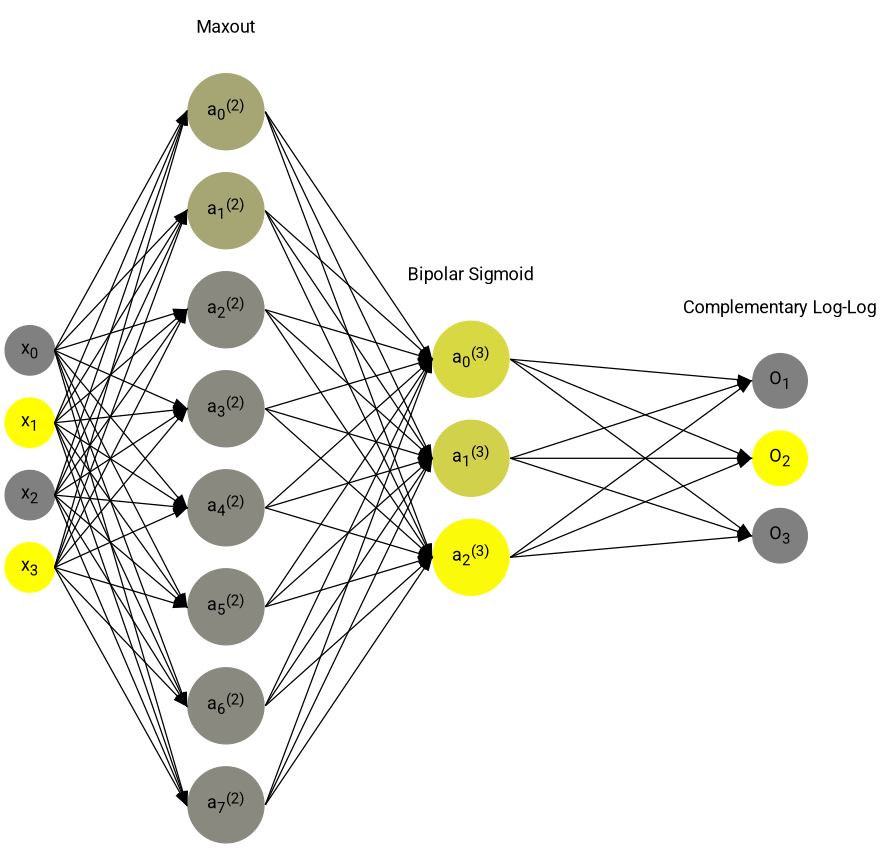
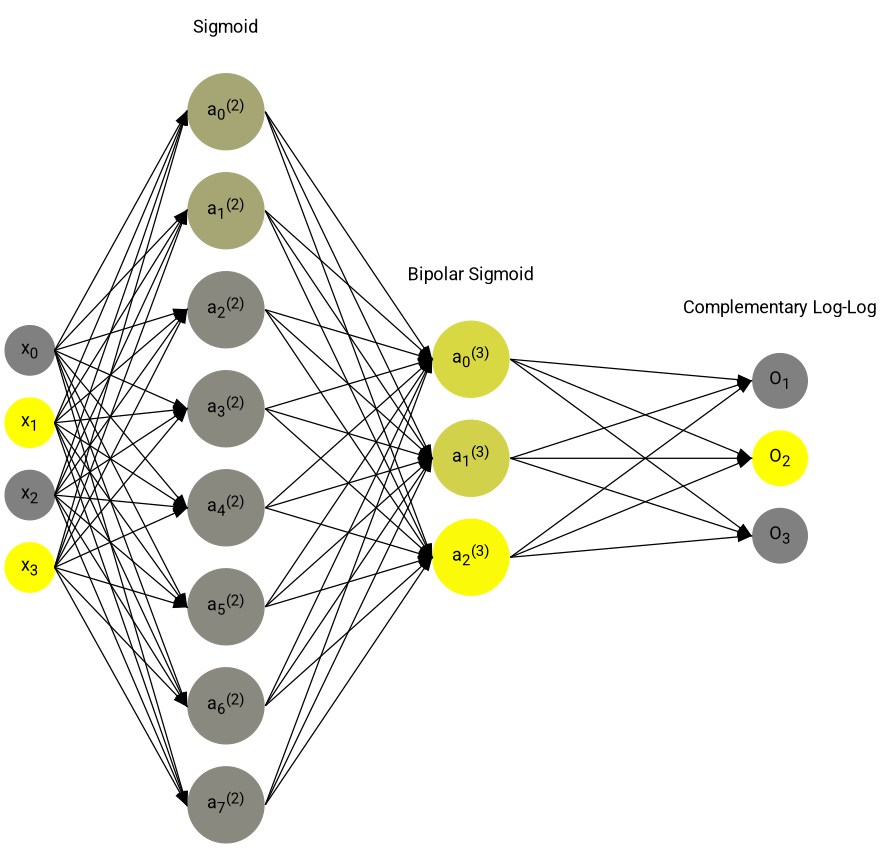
node "Maxout": label "Maxout" -> "Sigmoid"
